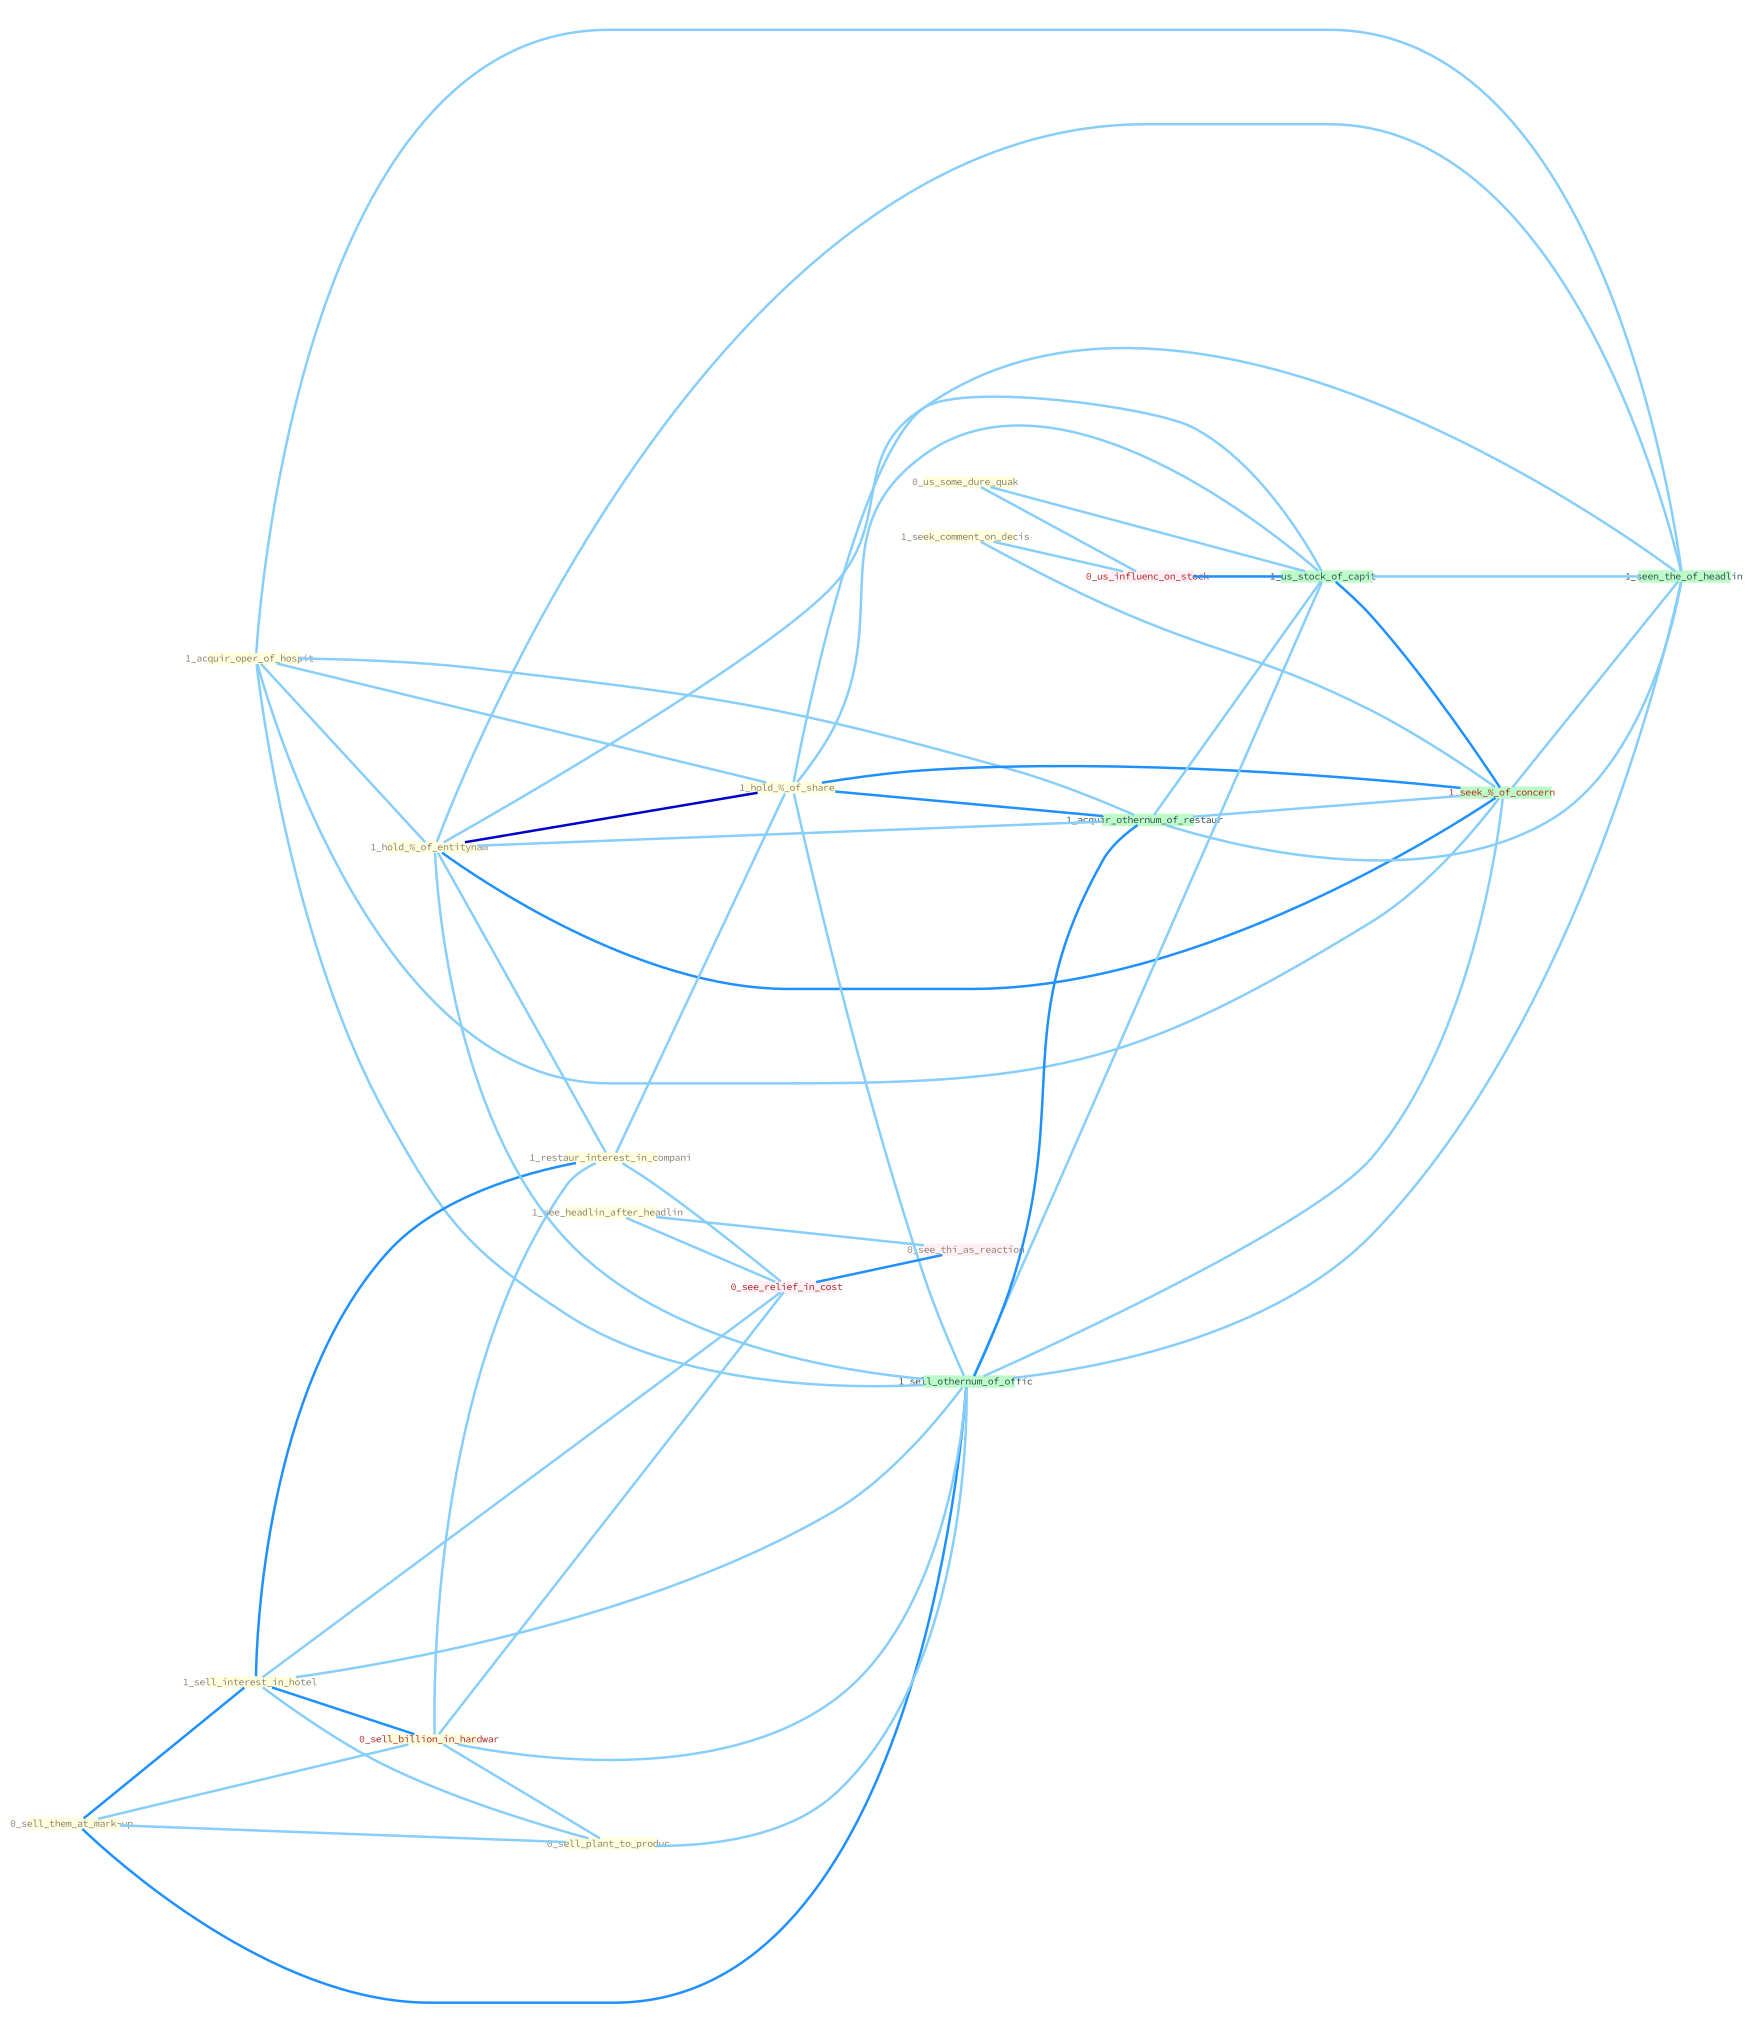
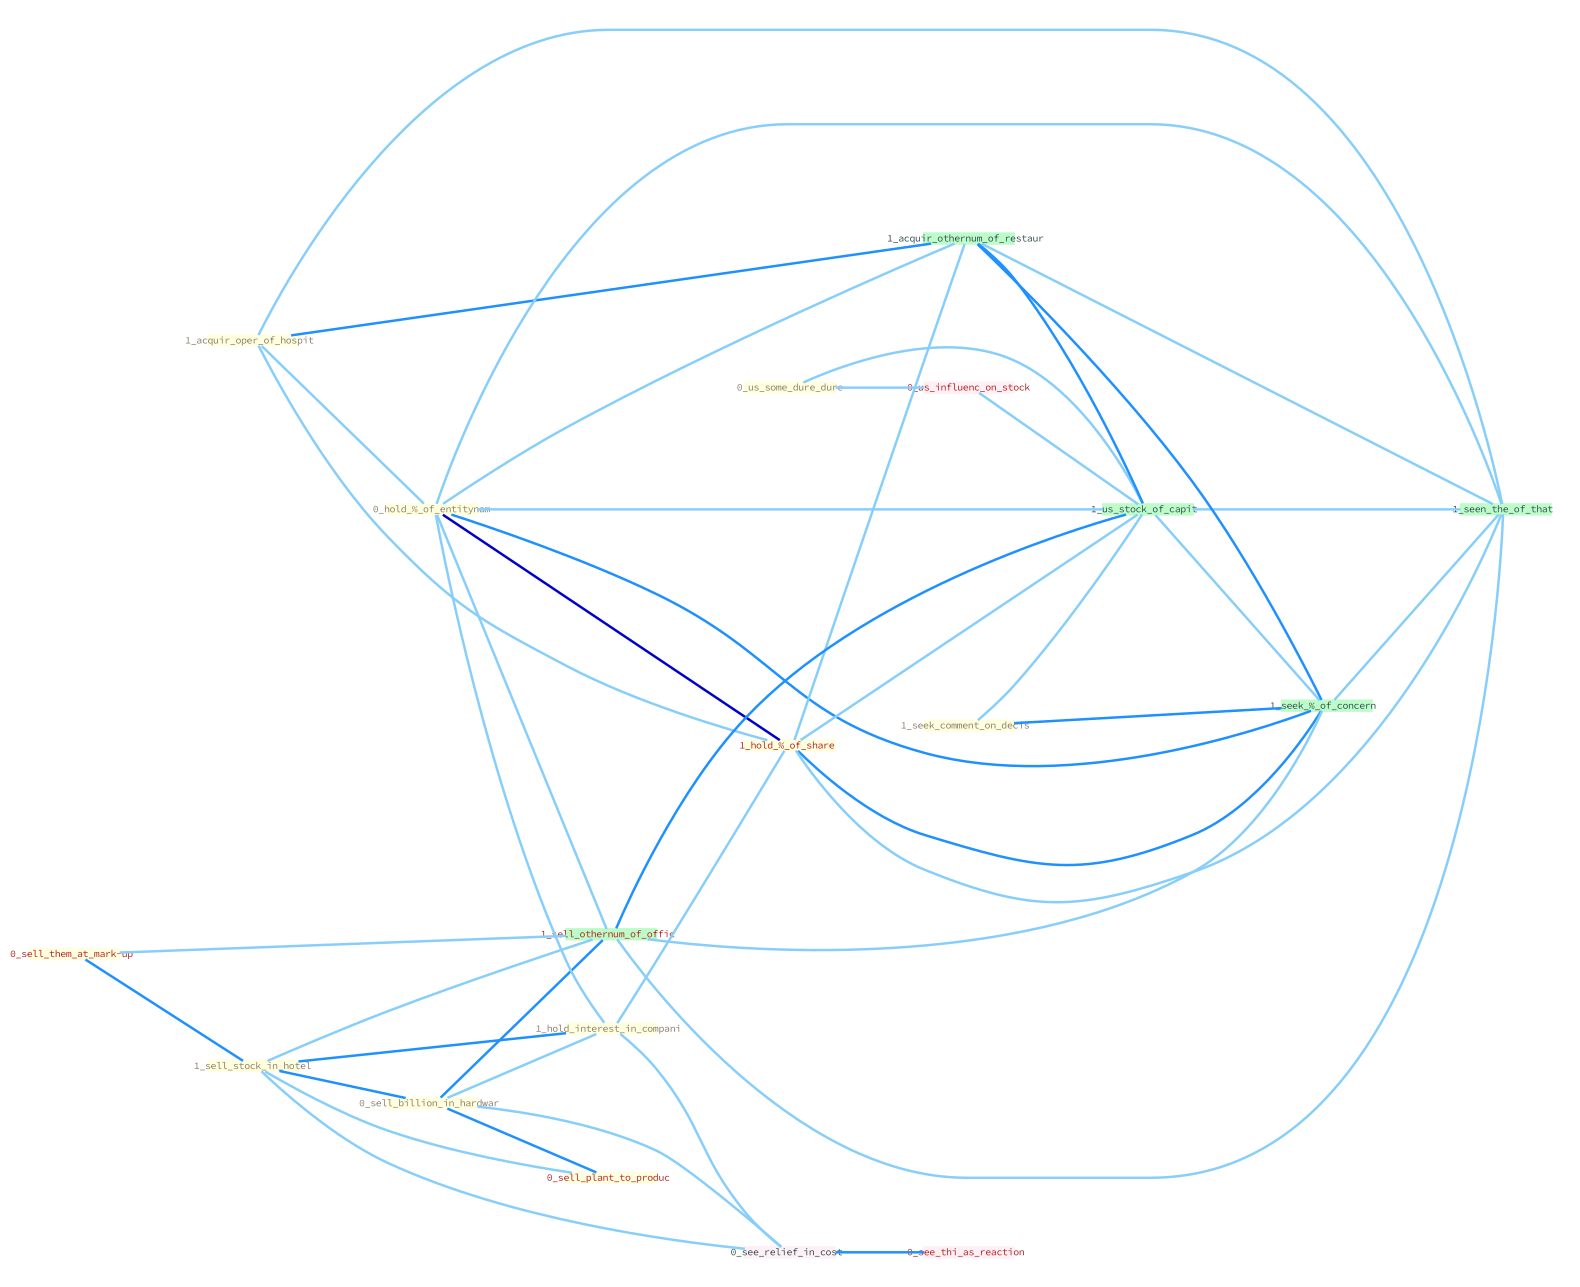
node "0_us_some_dure_quak": label "0_us_some_dure_quak" -> "0_us_some_dure_dure"
edge "1_seek_comment_on_decis" -- "0_us_influenc_on_stock": now "1_seek_comment_on_decis" -- "1_us_stock_of_capit"
edge "0_us_influenc_on_stock" -- "1_us_stock_of_capit": color #1e90ff -> #87cefa
node "1_seen_the_of_headlin": label "1_seen_the_of_headlin" -> "1_seen_the_of_that"
edge "1_seek_comment_on_decis" -- "1_seek_%_of_concern": color #87cefa -> #1e90ff
edge "1_us_stock_of_capit" -- "1_seek_%_of_concern": color #1e90ff -> #87cefa
edge "1_us_stock_of_capit" -- "1_acquir_othernum_of_restaur": color #87cefa -> #1e90ff
edge "1_acquir_oper_of_hospit" -- "1_acquir_othernum_of_restaur": color #87cefa -> #1e90ff
node "1_hold_%_of_share": fontcolor #8b7d6b -> #b22222
node "1_seek_%_of_concern": fontcolor #b22222 -> #2f4f4f
edge "1_hold_%_of_share" -- "1_acquir_othernum_of_restaur": color #1e90ff -> #87cefa
edge "1_seek_%_of_concern" -- "1_acquir_othernum_of_restaur": color #87cefa -> #1e90ff
node "1_hold_%_of_entitynam": label "1_hold_%_of_entitynam" -> "0_hold_%_of_entitynam"
edge "1_us_stock_of_capit" -- "1_sell_othernum_of_offic": color #87cefa -> #1e90ff
edge "1_acquir_oper_of_hospit" -- "1_seek_%_of_concern": removed
edge "1_acquir_othernum_of_restaur" -- "1_sell_othernum_of_offic": removed
edge "1_hold_%_of_share" -- "1_sell_othernum_of_offic": removed
node "1_restaur_interest_in_compani": label "1_restaur_interest_in_compani" -> "1_hold_interest_in_compani"
edge "1_acquir_oper_of_hospit" -- "1_sell_othernum_of_offic": removed
node "1_see_headlin_after_headlin": removed
node "0_see_thi_as_reaction": fontcolor #8b7d6b -> #b22222
node "0_see_relief_in_cost": fontcolor #b22222 -> #2f4f4f
node "1_sell_othernum_of_offic": fontcolor #2f4f4f -> #b22222
node "1_sell_interest_in_hotel": label "1_sell_interest_in_hotel" -> "1_sell_stock_in_hotel"
edge "1_sell_othernum_of_offic" -- "0_sell_billion_in_hardwar": color #87cefa -> #1e90ff
node "0_sell_billion_in_hardwar": fontcolor #b22222 -> #8b7d6b
edge "1_sell_othernum_of_offic" -- "0_sell_plant_to_produc": removed
edge "0_sell_billion_in_hardwar" -- "0_sell_them_at_mark-up": removed
edge "0_sell_billion_in_hardwar" -- "0_sell_plant_to_produc": color #87cefa -> #1e90ff
node "0_sell_them_at_mark-up": fontcolor #8b7d6b -> #b22222
edge "0_sell_them_at_mark-up" -- "0_sell_plant_to_produc": removed
node "0_sell_plant_to_produc": fontcolor #8b7d6b -> #b22222
edge "1_sell_othernum_of_offic" -- "0_sell_them_at_mark-up": color #1e90ff -> #87cefa
